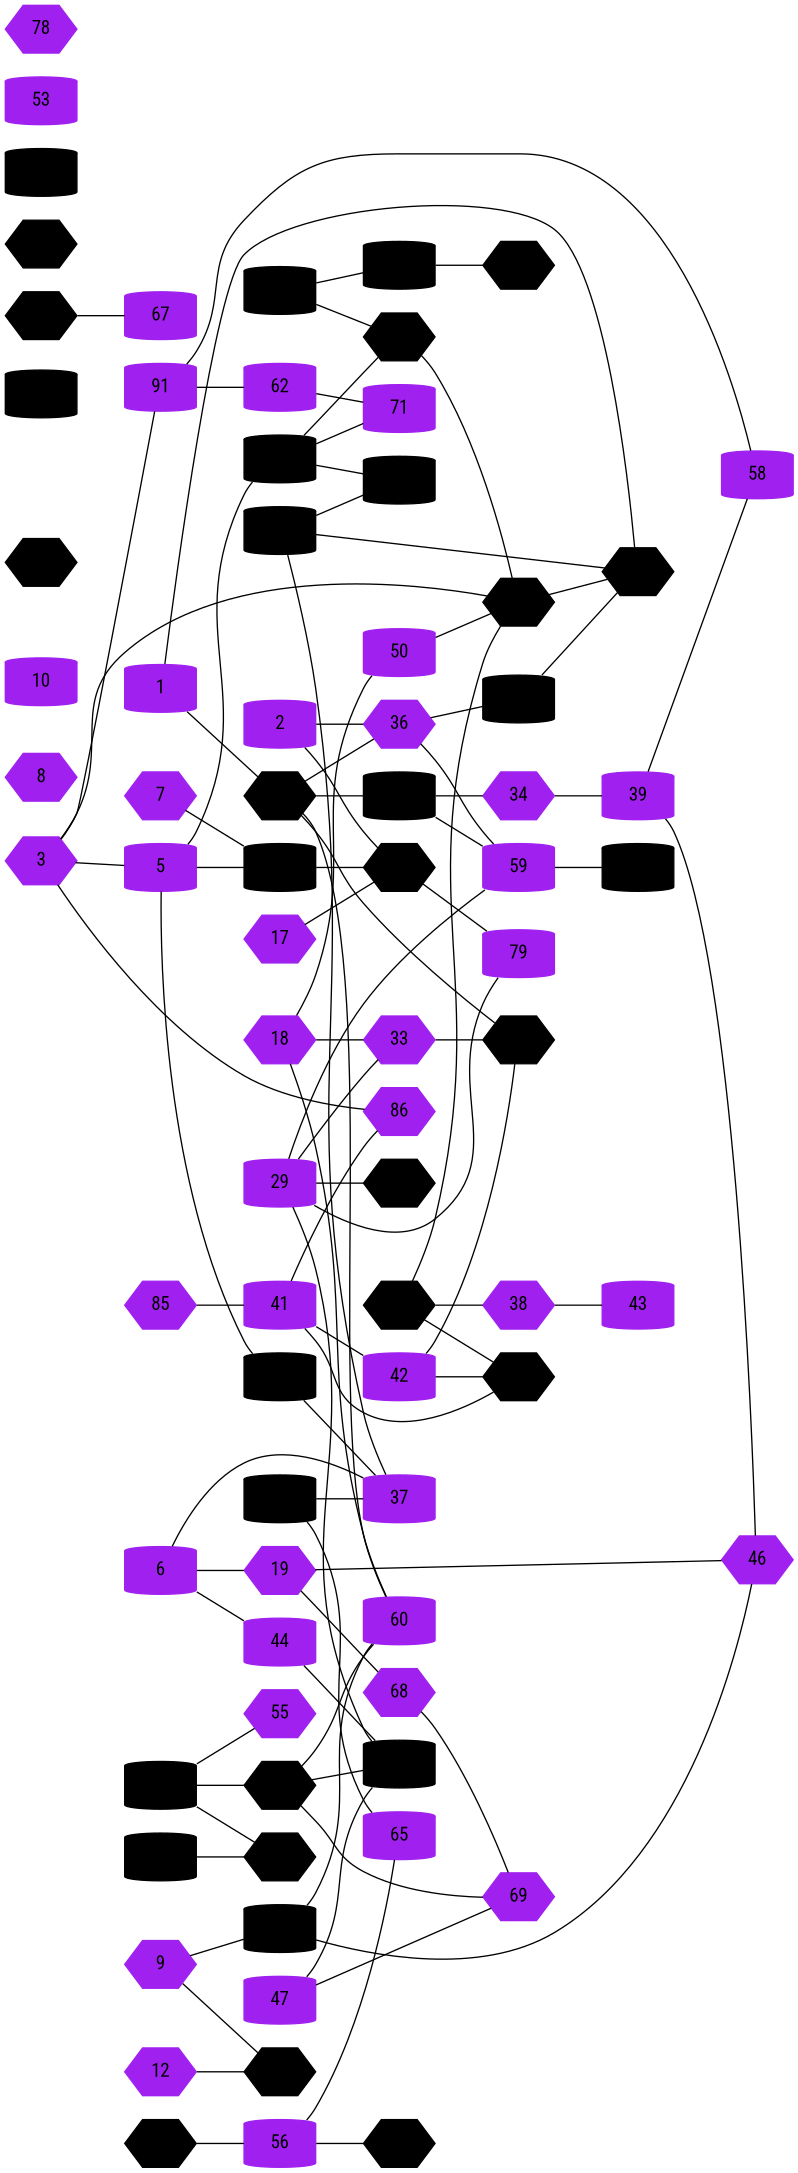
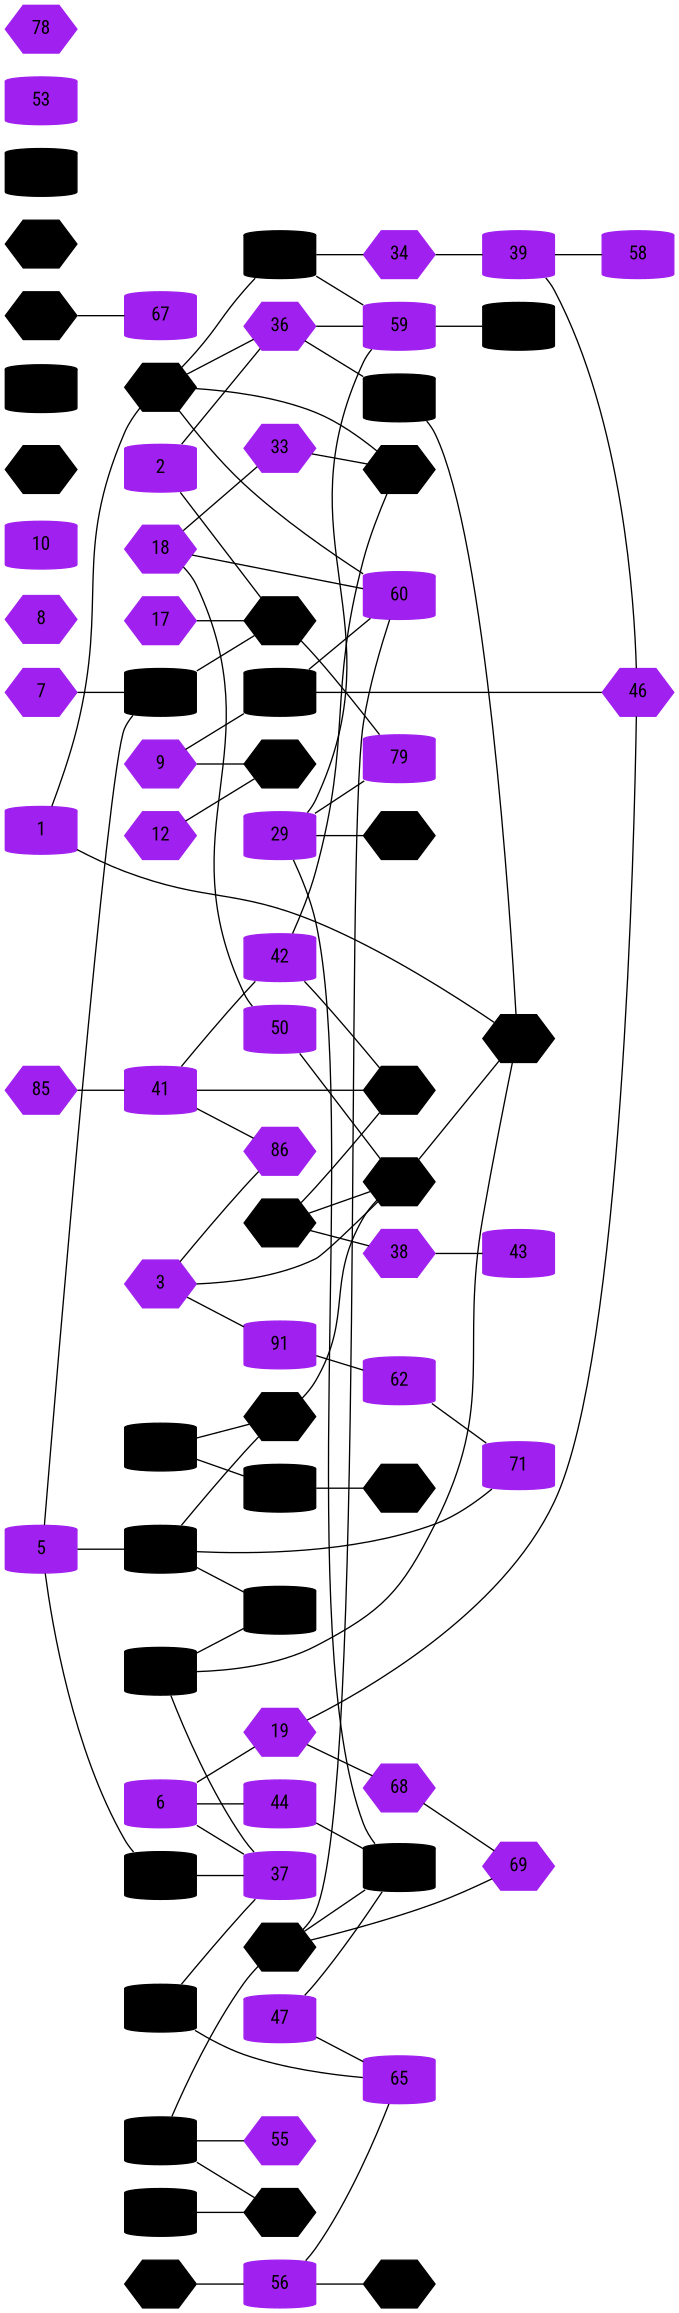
edge "91" -- "58": removed
edge "3" -- "5": removed
edge "33" -- "29": removed
edge "69" -- "47": now "65" -- "47"
